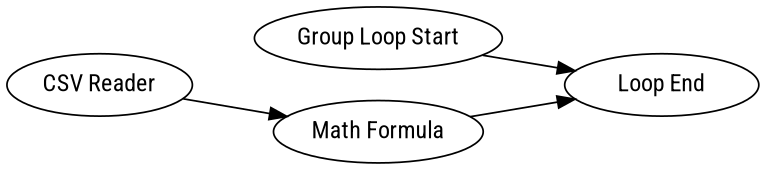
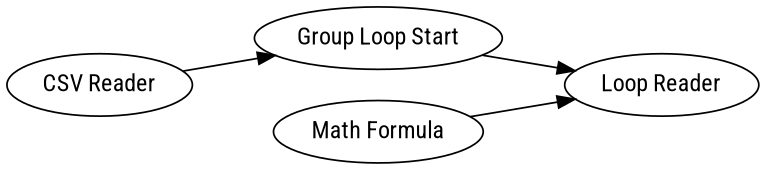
node "Loop End": label "Loop End" -> "Loop Reader"
edge "CSV Reader" -> "Math Formula": now "CSV Reader" -> "Group Loop Start"
